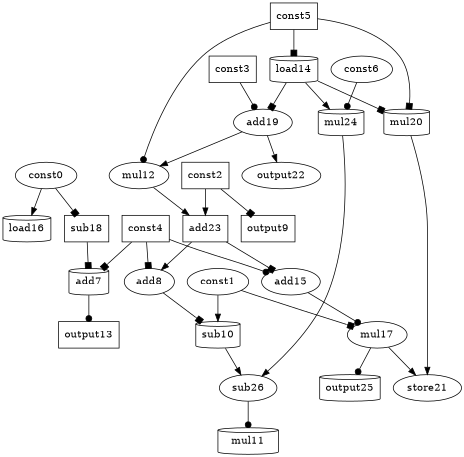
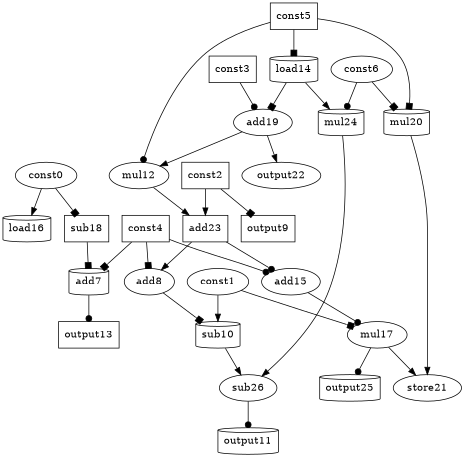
edge "load14" -> "mul20": now "const6" -> "mul20"
edge "add23" -> "add15": arrowhead box -> dot
node "mul11": label "mul11" -> "output11"
